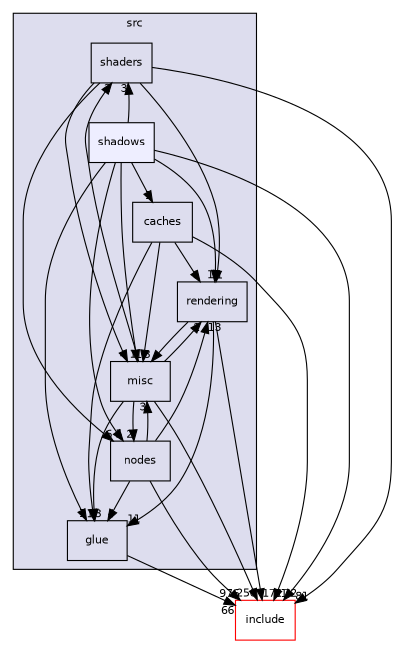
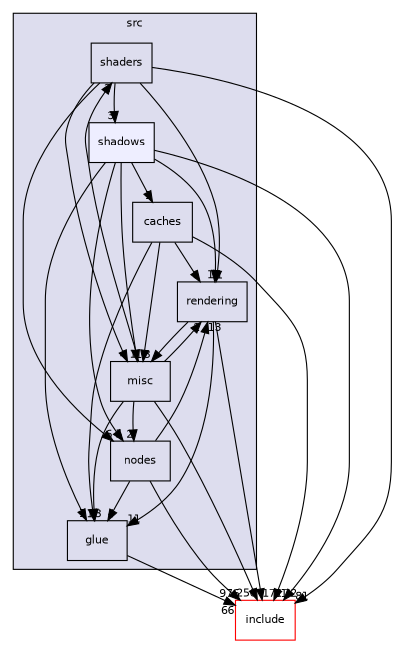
edge "shadows" -> "shaders": reversed
edge "nodes" -> "misc": removed
